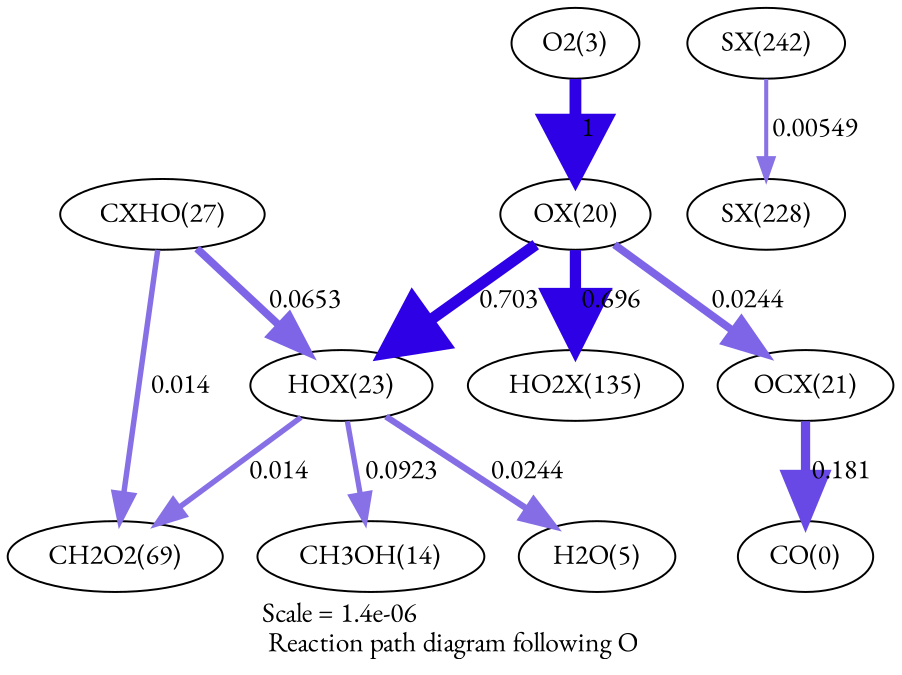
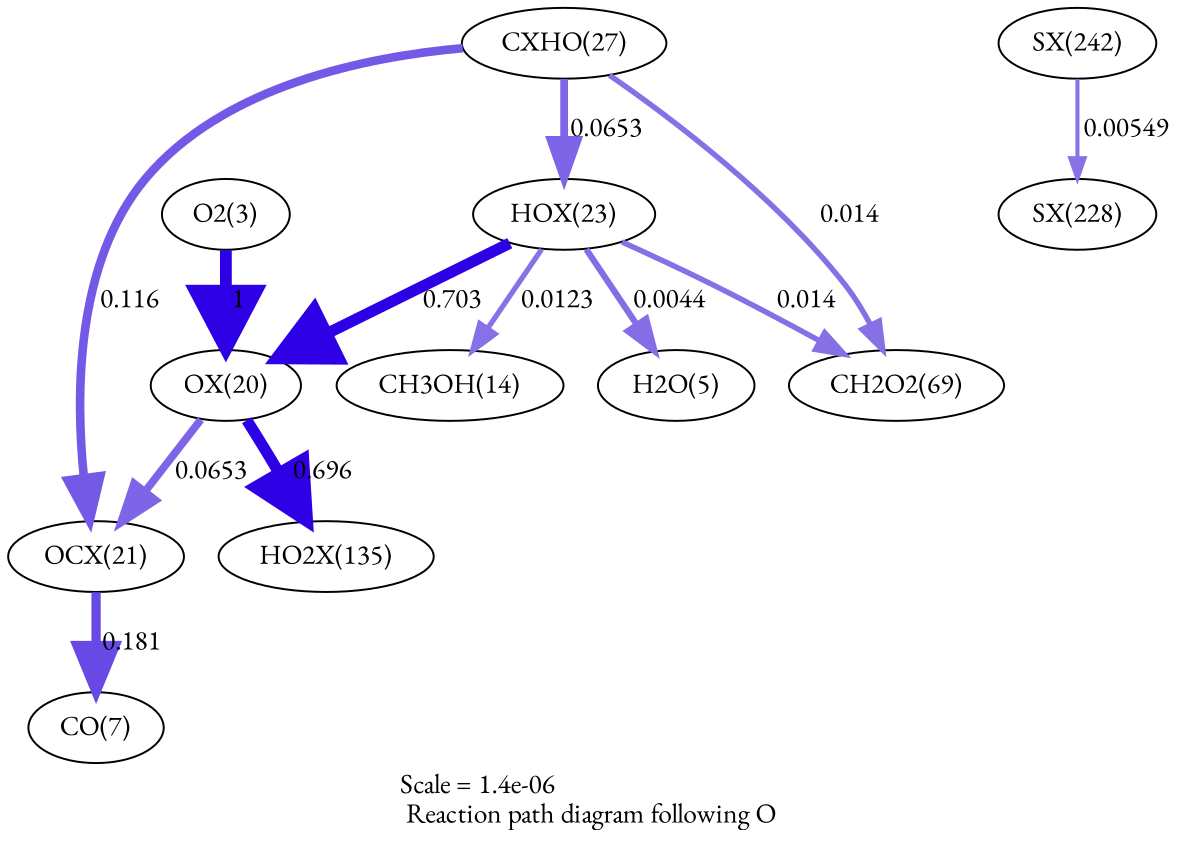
edge "CXHO(27)" -> "OCX(21)": added, label "0.116"
edge "OX(20)" -> "HOX(23)": reversed
edge "OX(20)" -> "OCX(21)": label " 0.0244" -> " 0.0653"
edge "HOX(23)" -> "CH3OH(14)": label " 0.0923" -> " 0.0123"
edge "HOX(23)" -> "H2O(5)": label " 0.0244" -> " 0.0044"
node "CO(0)": label "CO(0)" -> "CO(7)"
